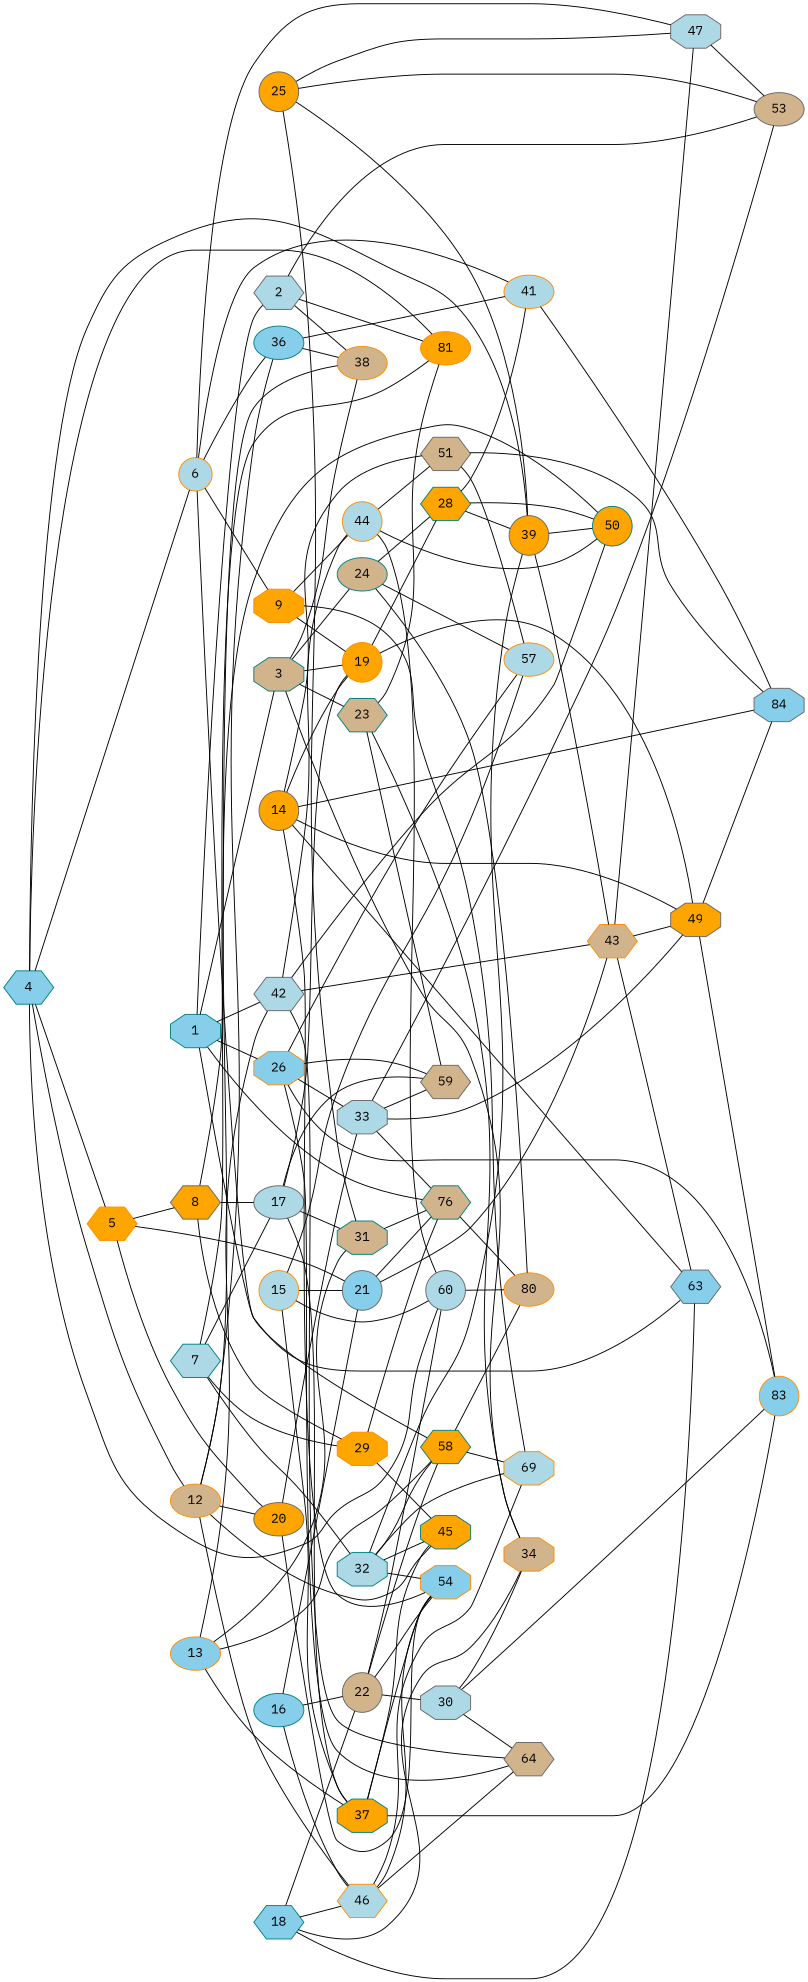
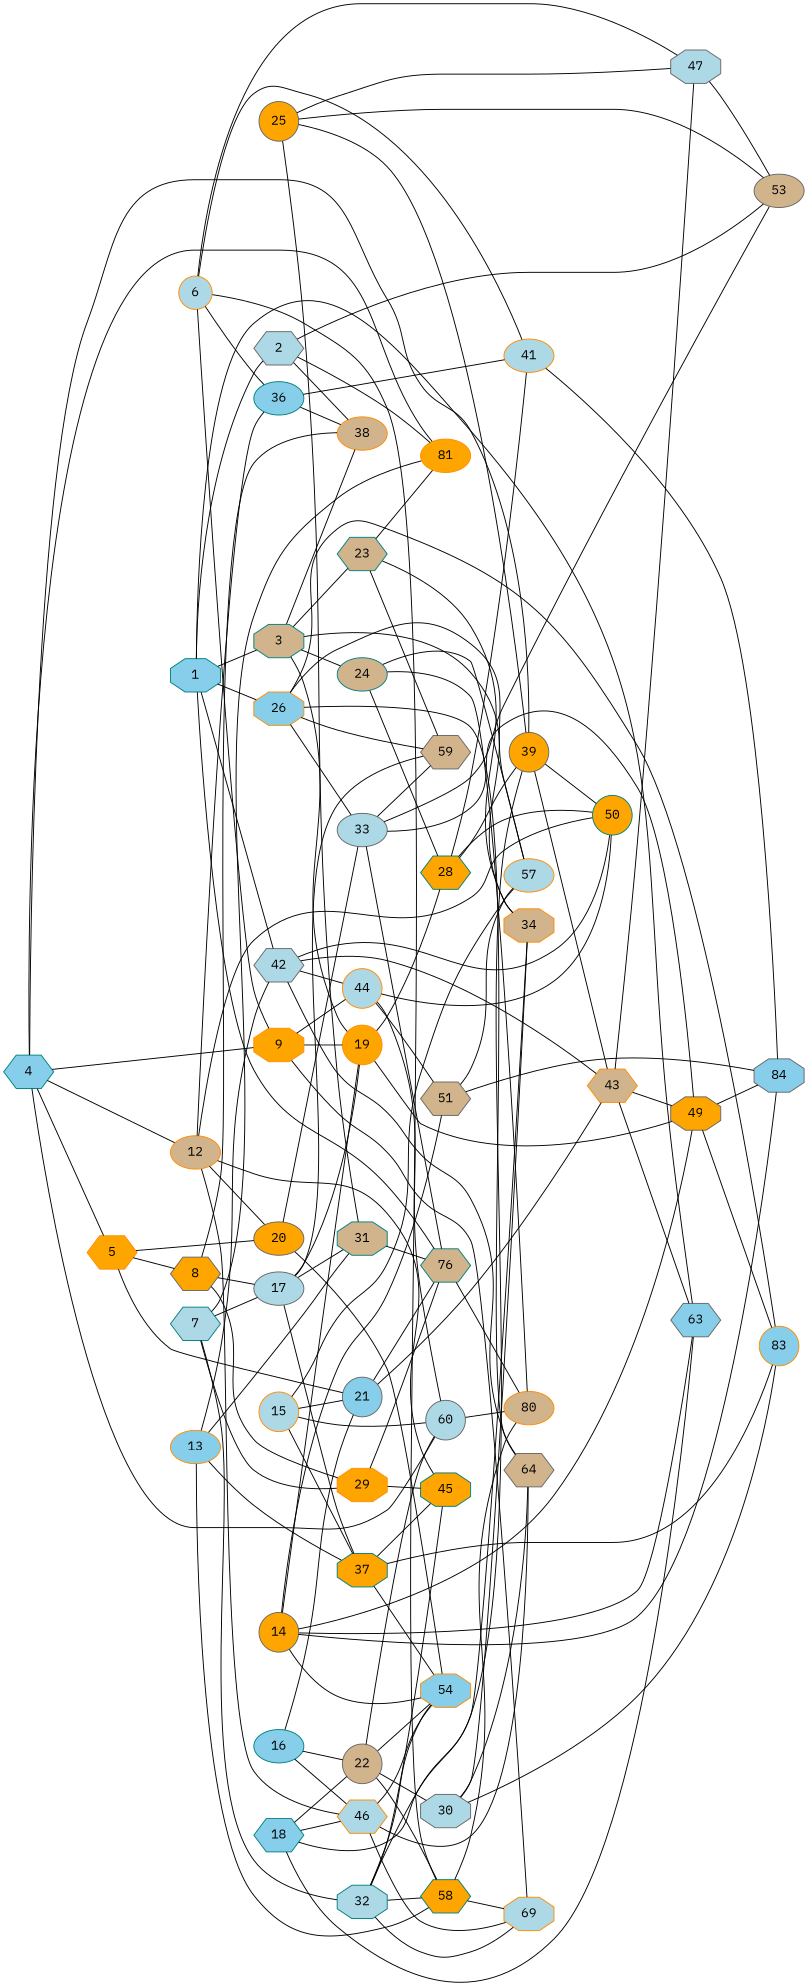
edge "6" -- "4": now "9" -- "4"
node "33": shape octagon -> ellipse
